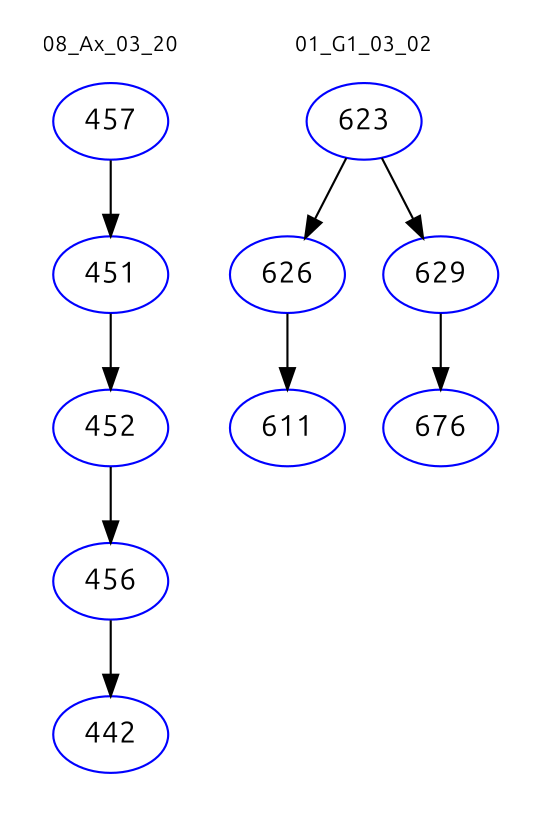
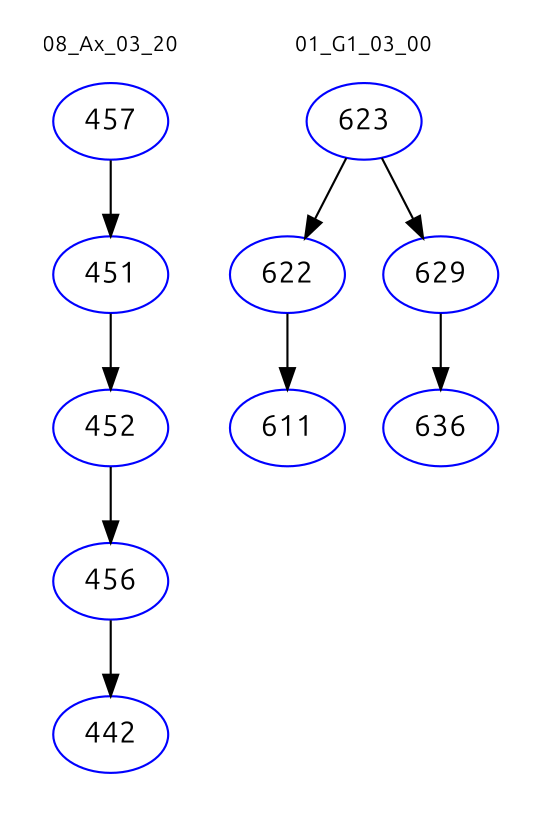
cluster "01_G1_03_02": label "01_G1_03_02" -> "01_G1_03_00"
node "626": label "626" -> "622"
node "676": label "676" -> "636"
